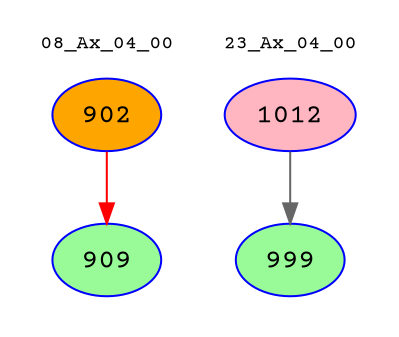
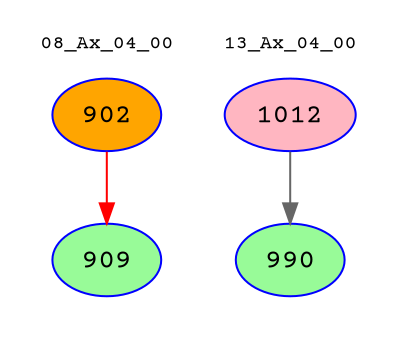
cluster "23_Ax_04_00": label "23_Ax_04_00" -> "13_Ax_04_00"
node "999": label "999" -> "990"
